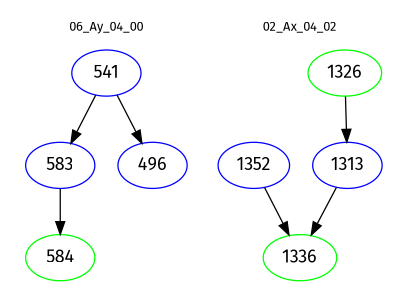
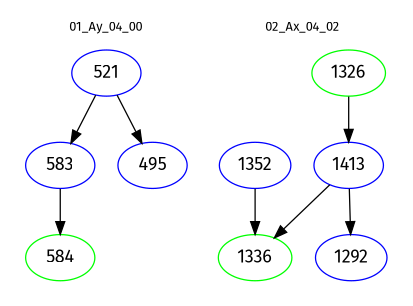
cluster "06_Ay_04_00": label "06_Ay_04_00" -> "01_Ay_04_00"
node "541": label "541" -> "521"
node "496": label "496" -> "495"
node "1313": label "1313" -> "1413"
node "1292": added
